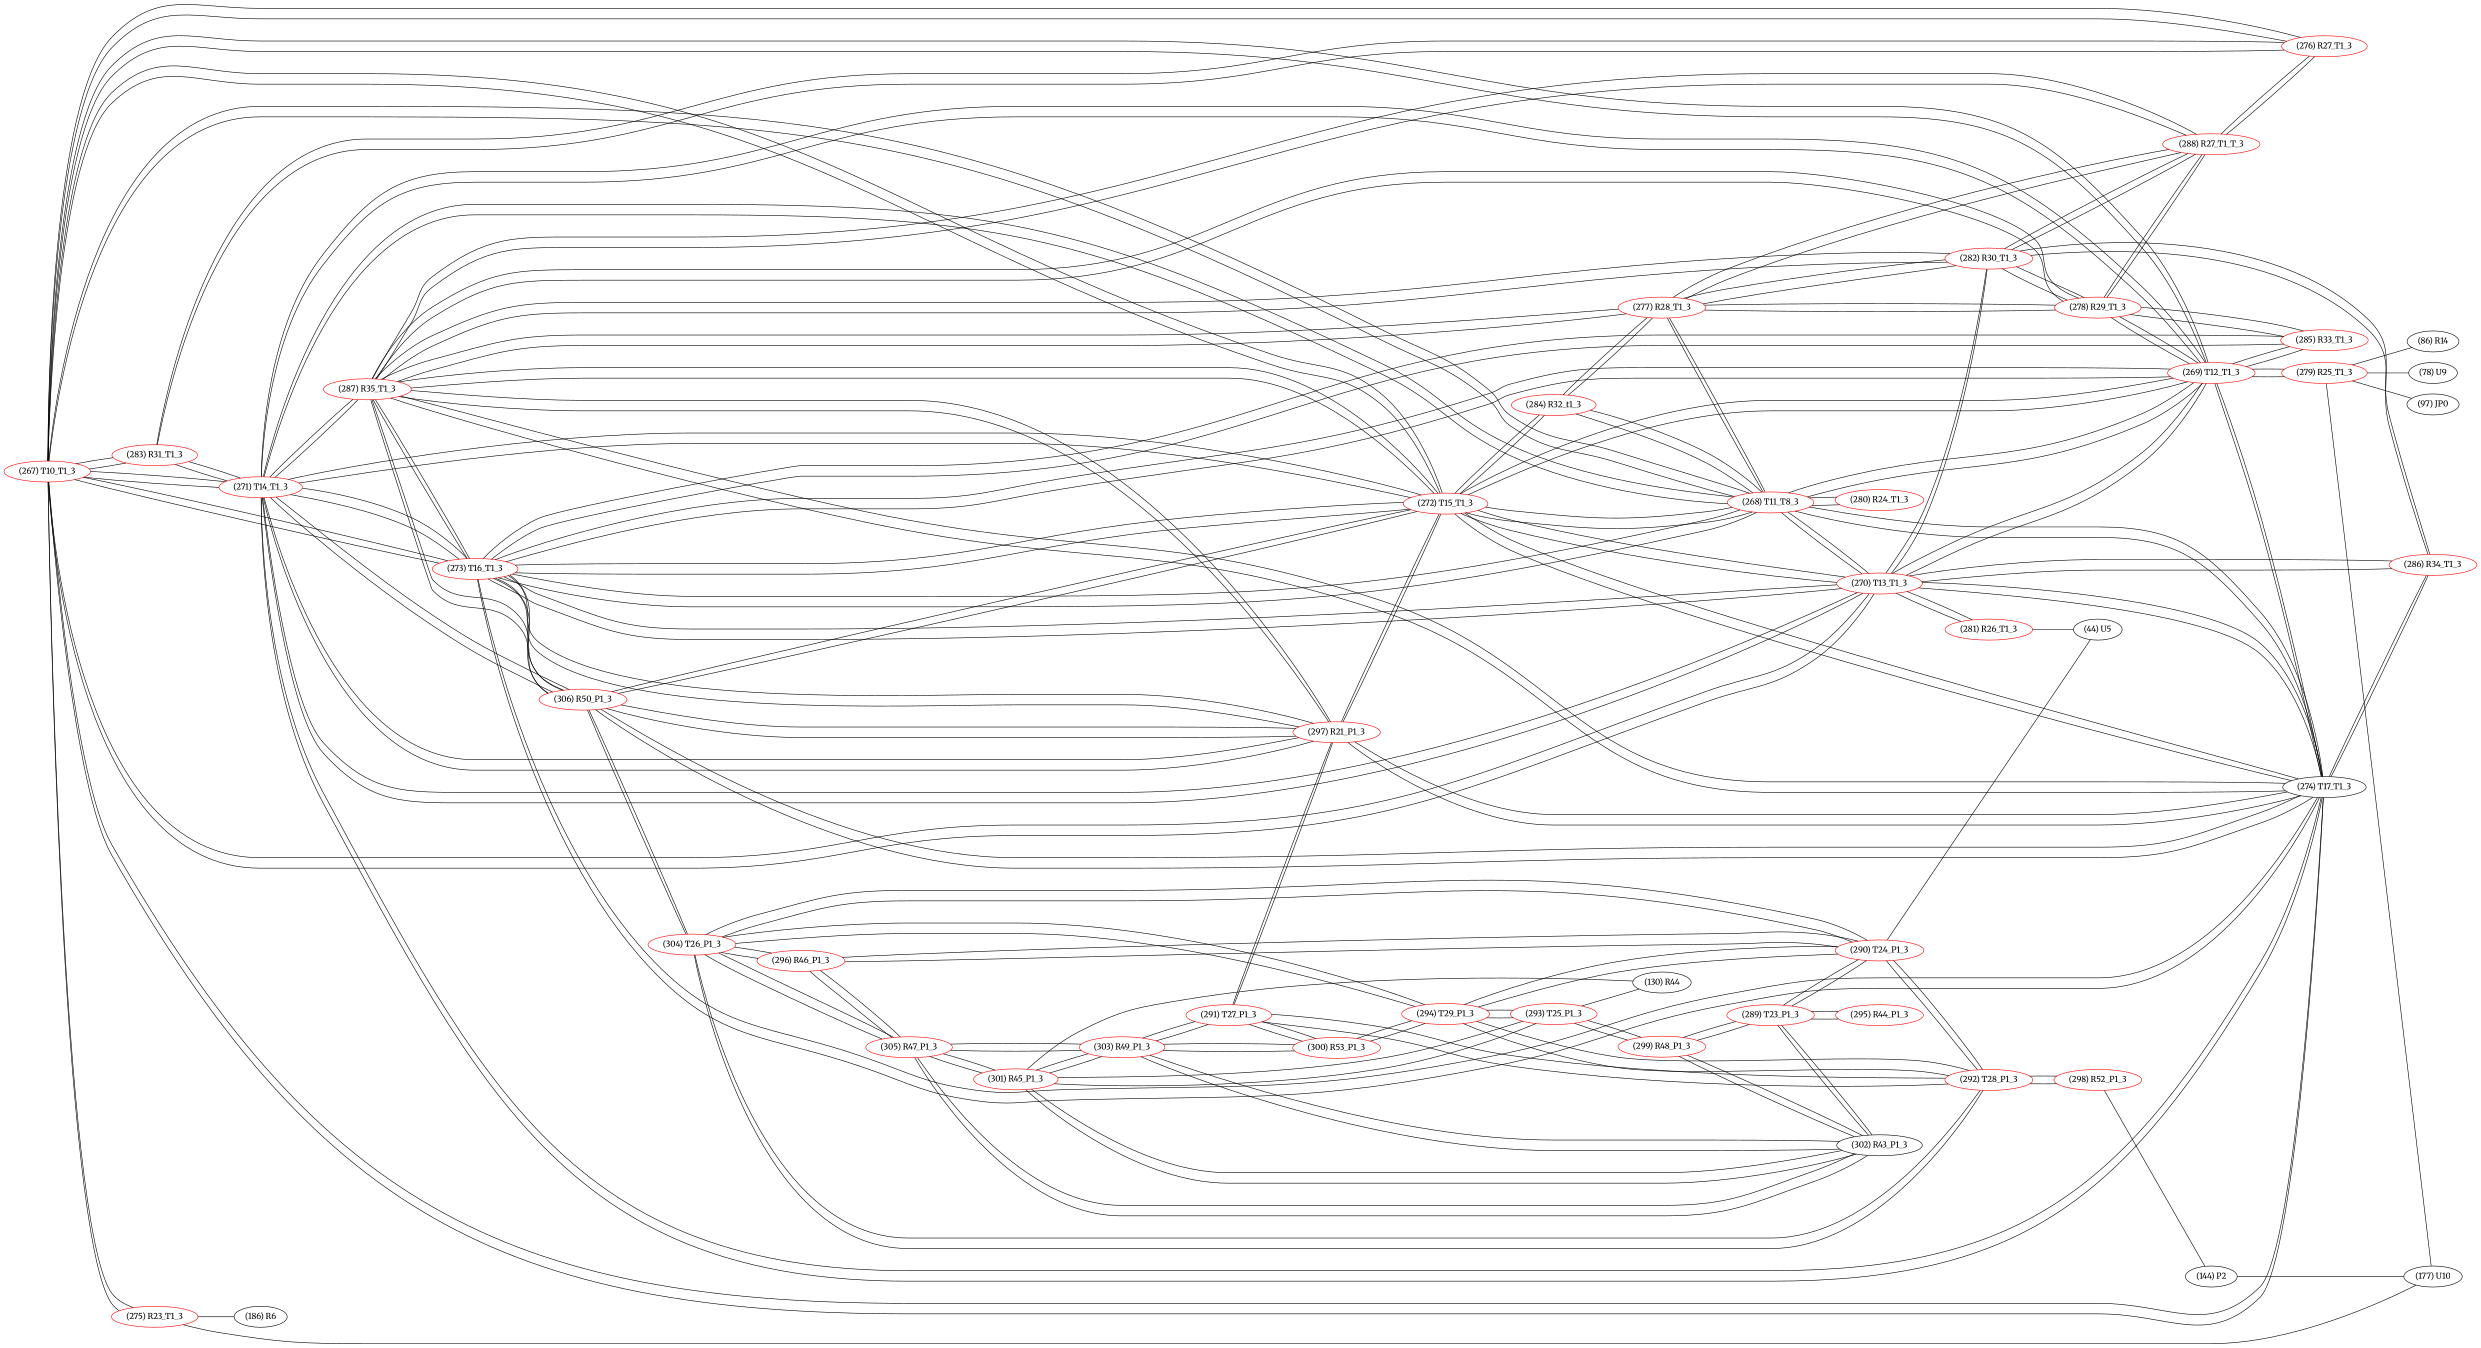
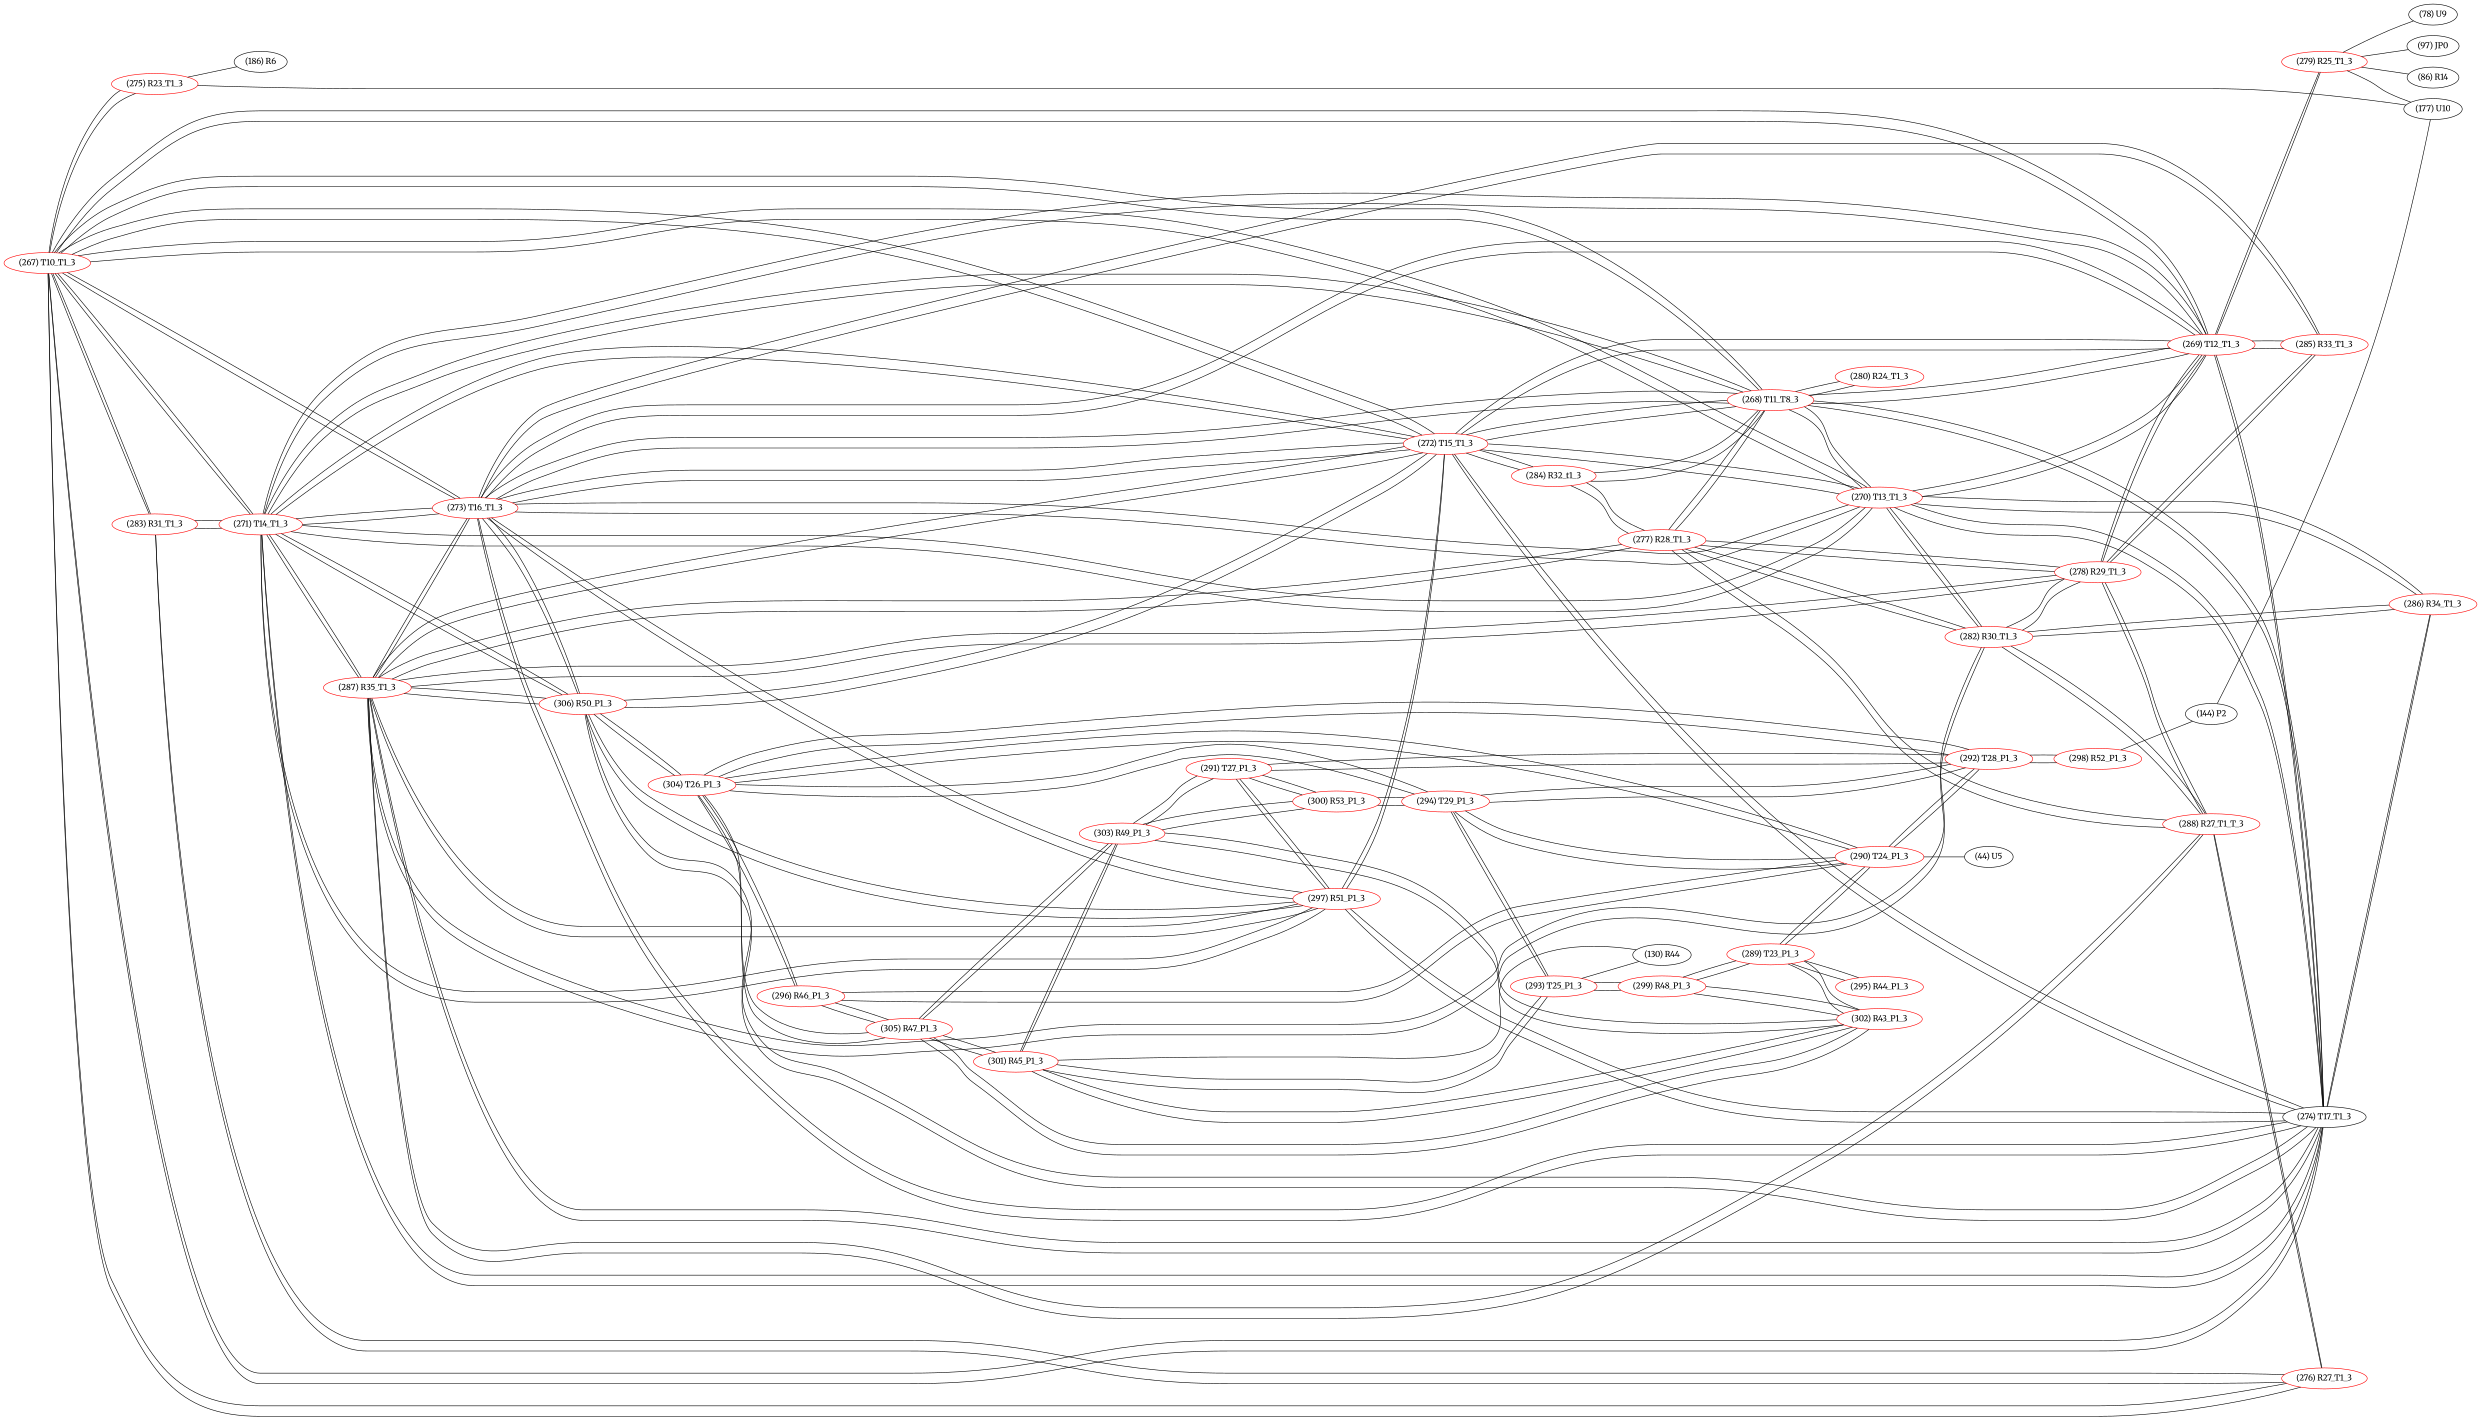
node "(281) R26_T1_3": removed
node "(297) R21_P1_3": label "(297) R21_P1_3" -> "(297) R51_P1_3"
node "(302) R43_P1_3": color black -> red
